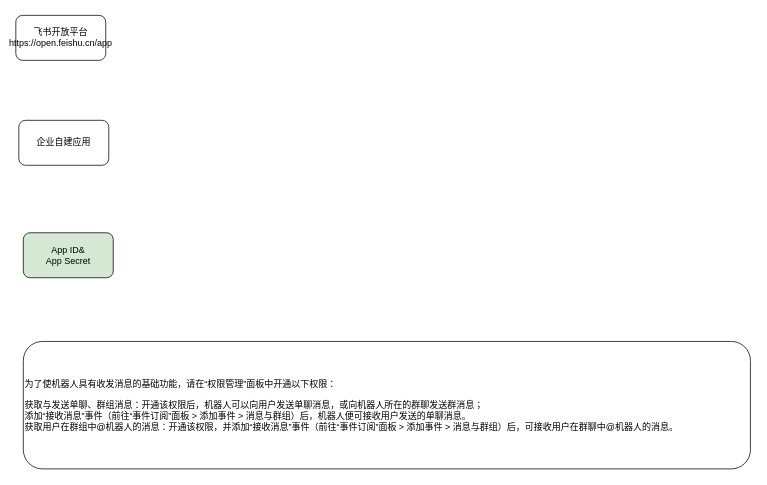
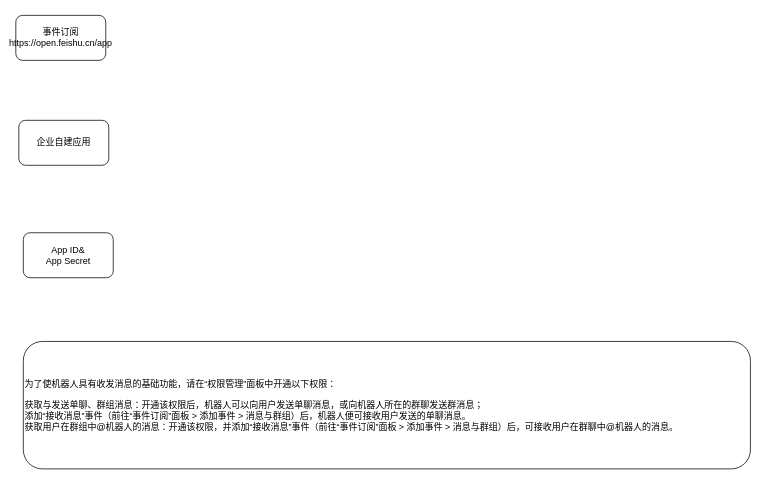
node "飞书开放平台 https://open.feishu.cn/app": label "飞书开放平台 https://open.feishu.cn/app" -> "事件订阅 https://open.feishu.cn/app"
node "App ID& App Secret": fillcolor #d5e8d4 -> #ffffff
